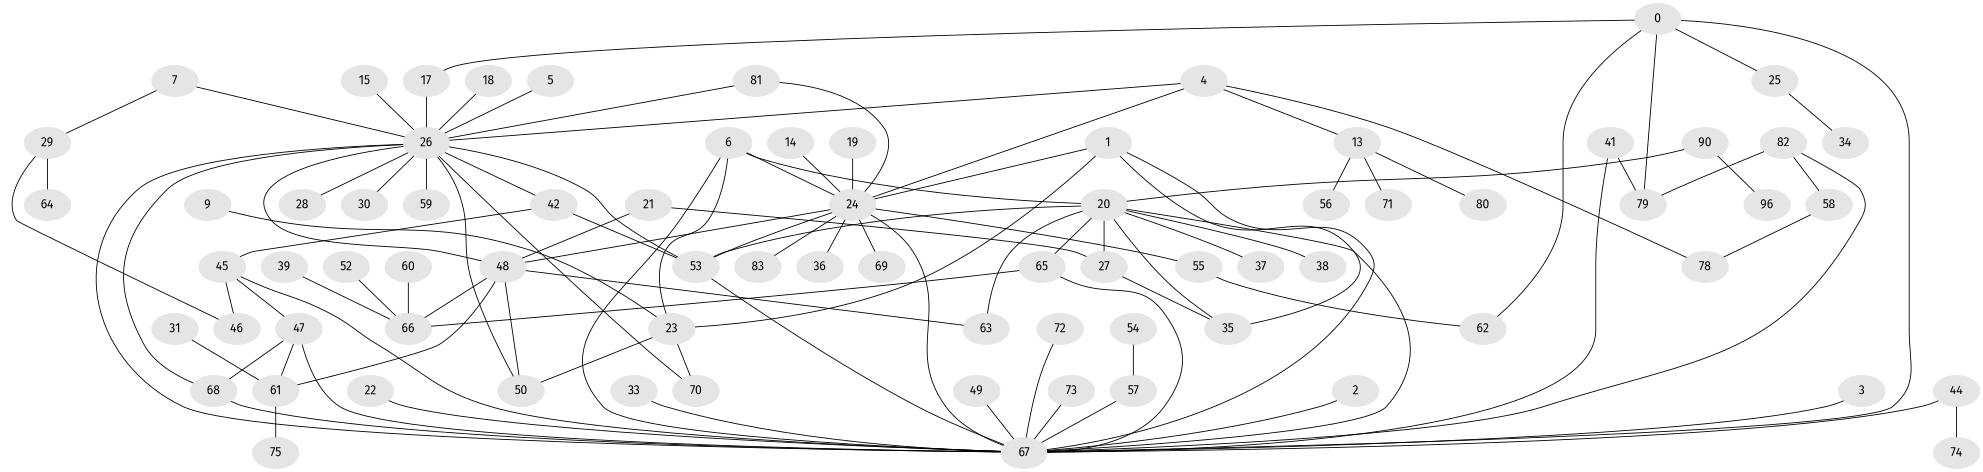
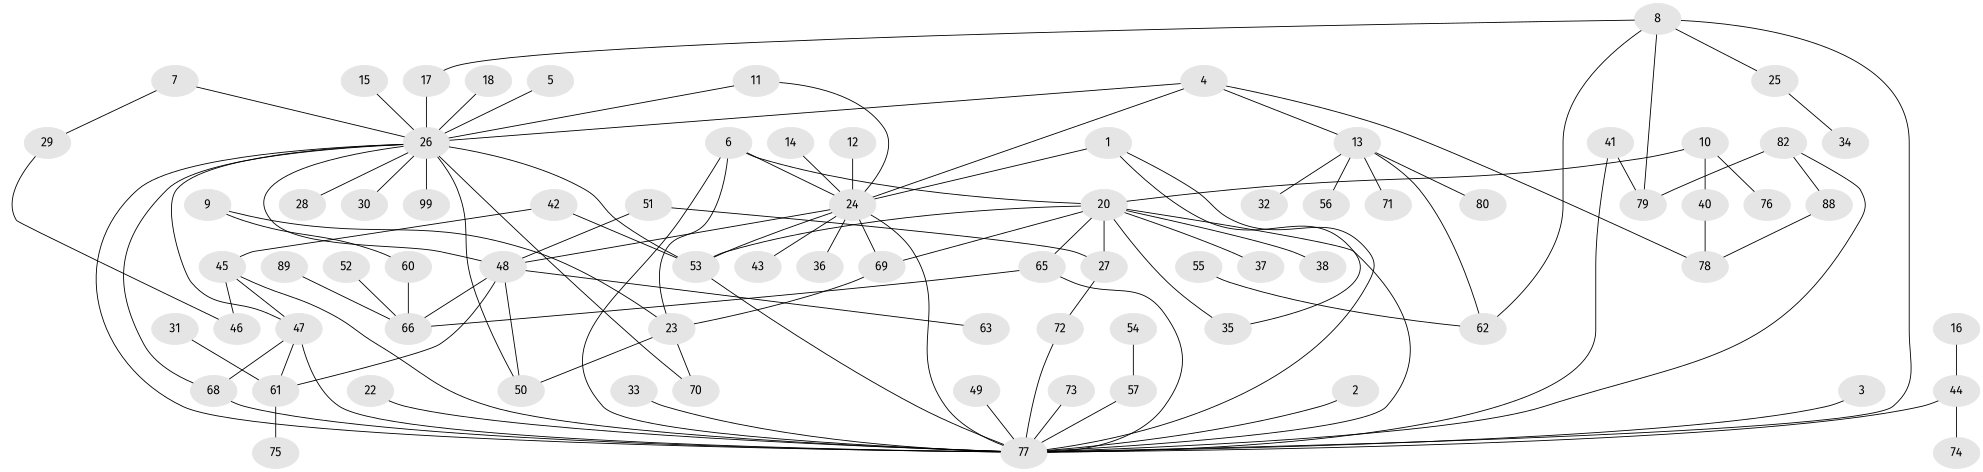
node "0": label "0" -> "8"
node "81": label "81" -> "11"
node "19": label "19" -> "12"
node "90": label "90" -> "10"
edge "26" -- "42": now "26" -- "47"
node "64": removed
node "59": label "59" -> "99"
node "21": label "21" -> "51"
node "32": added
node "40": added
node "96": label "96" -> "76"
node "58": label "58" -> "88"
edge "13" -- "62": added
edge "9" -- "60": added
edge "24" -- "55": removed
edge "20" -- "63": now "20" -- "69"
node "39": label "39" -> "89"
node "83": label "83" -> "43"
edge "1" -- "23": now "69" -- "23"
edge "27" -- "35": now "27" -- "72"
node "16": added
node "67": label "67" -> "77"
